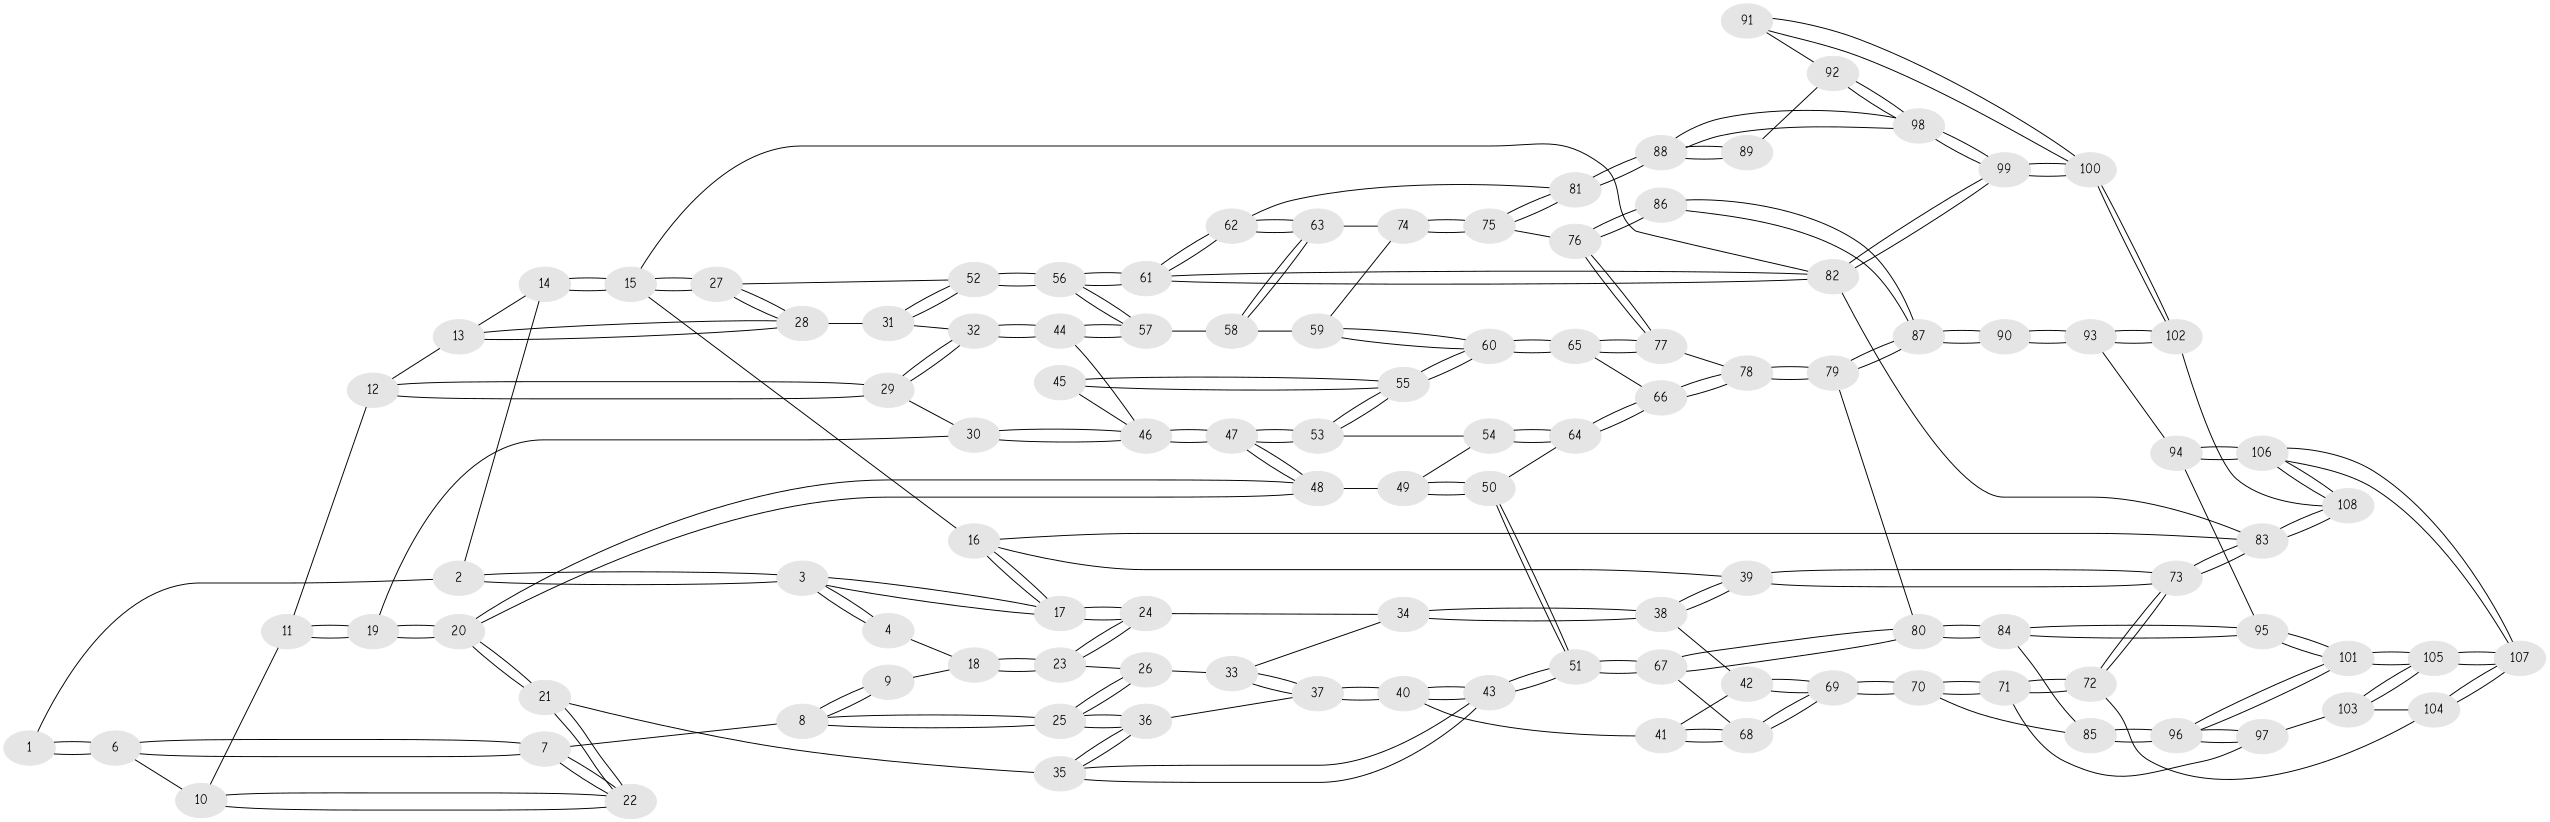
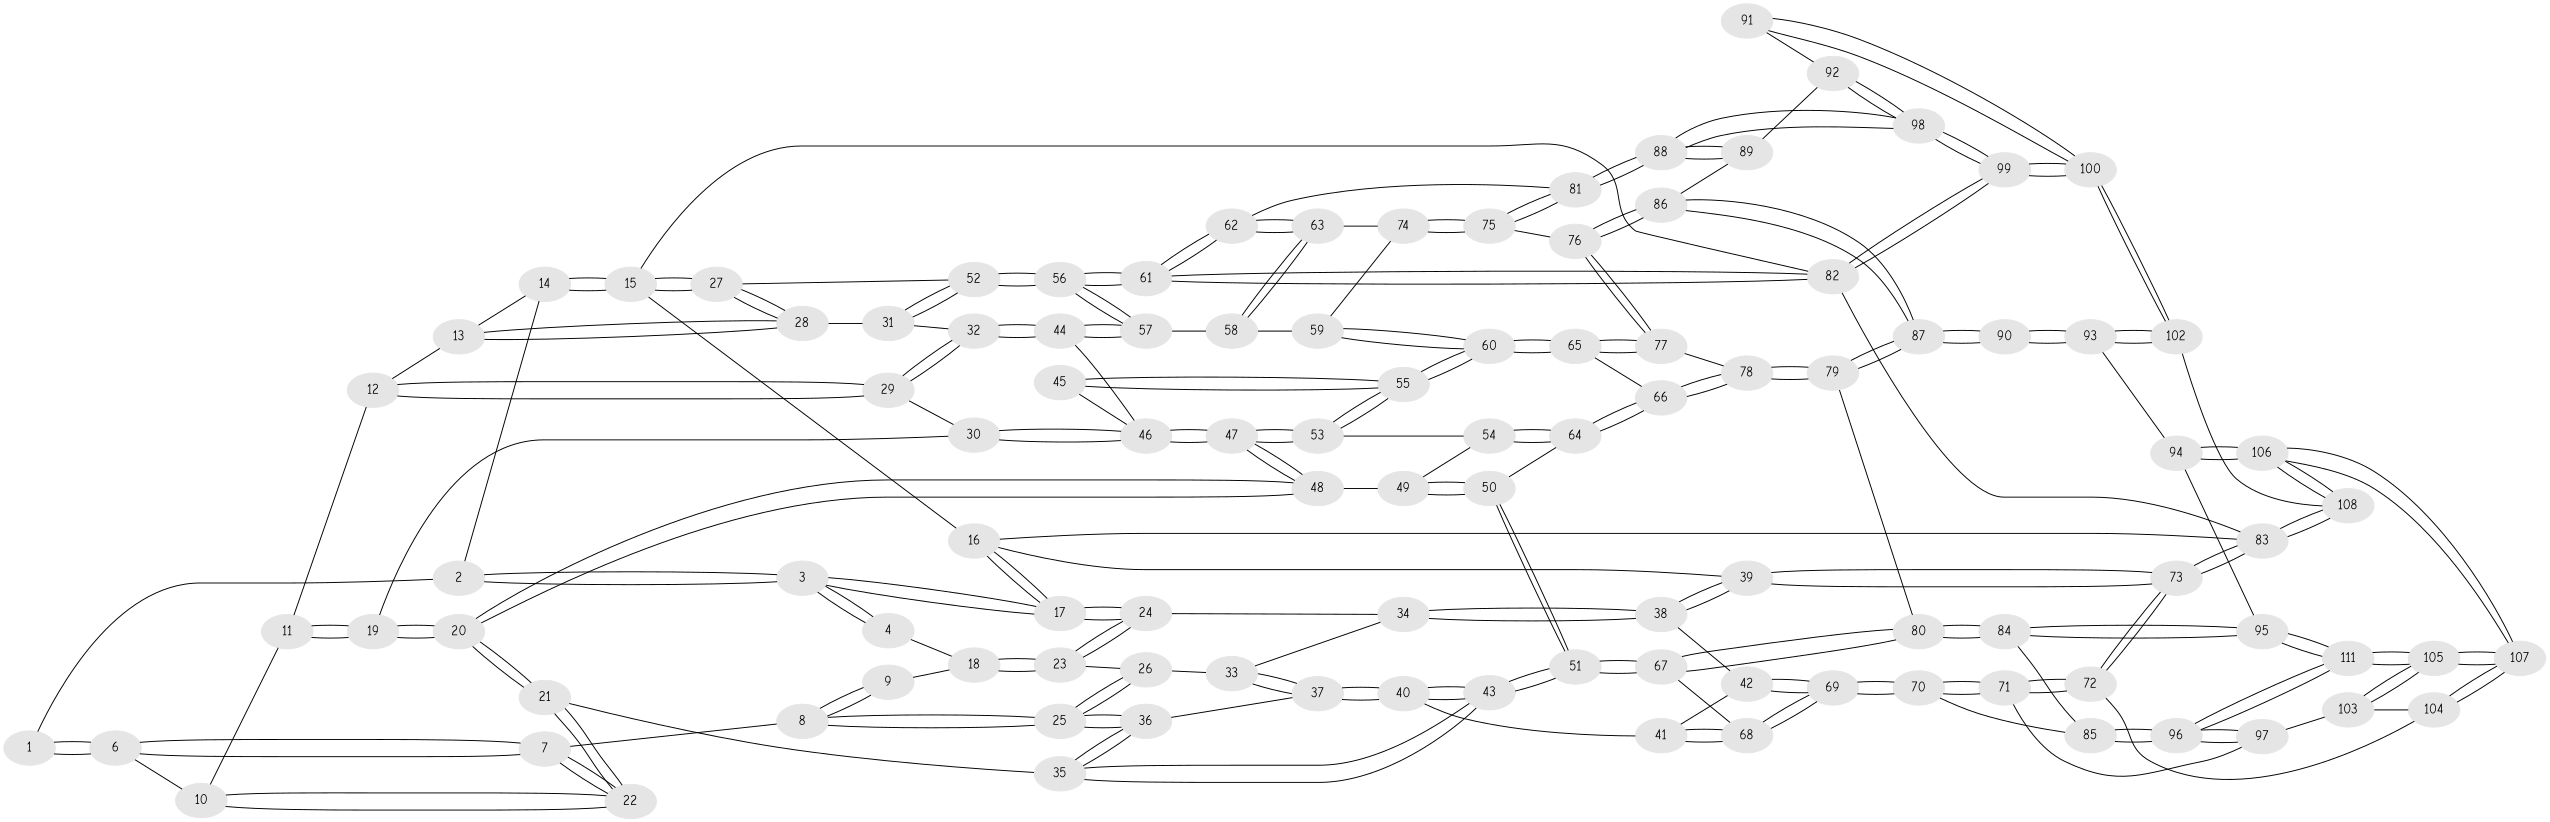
edge "89" -- "86": added
node "101": label "101" -> "111"
